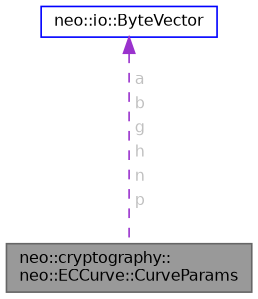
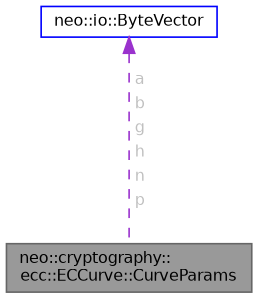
node "neo::cryptography:: neo::ECCurve::CurveParams": label "neo::cryptography:: neo::ECCurve::CurveParams" -> "neo::cryptography:: ecc::ECCurve::CurveParams"
